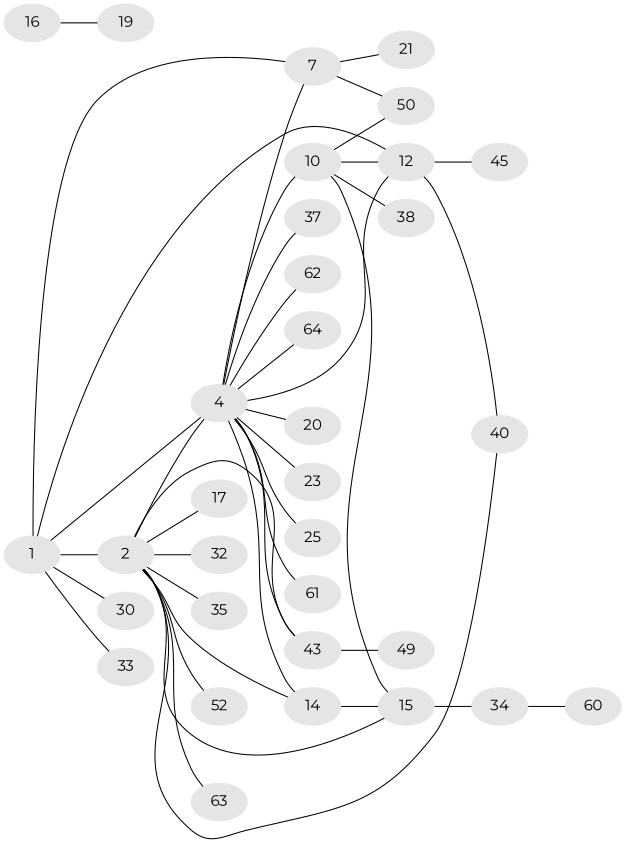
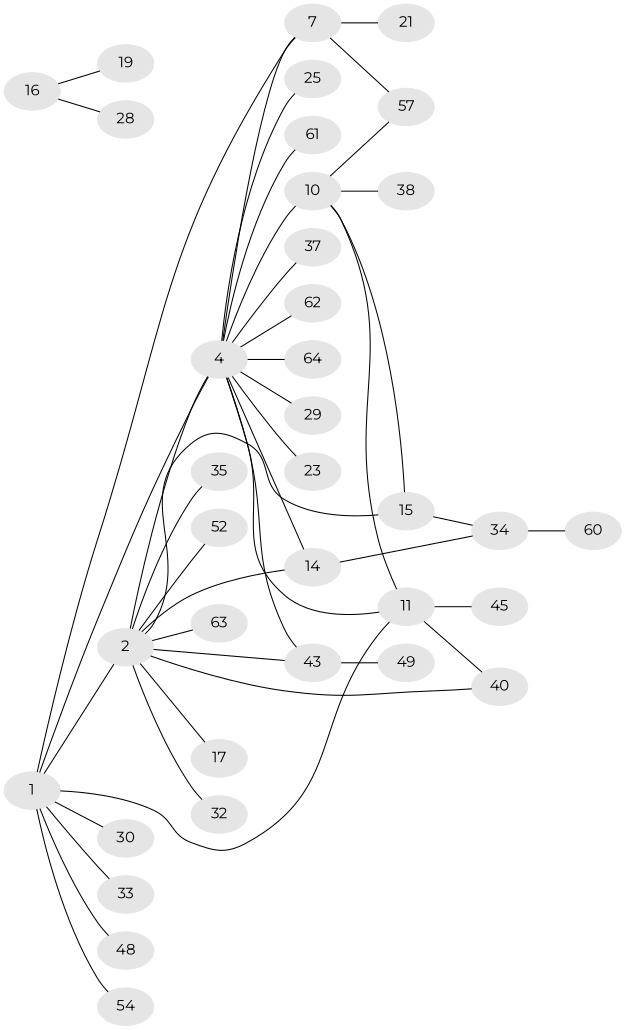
node "50": label "50" -> "57"
node "28": added
node "12": label "12" -> "11"
node "20": label "20" -> "29"
edge "14" -- "15": now "14" -- "34"
node "48": added
node "54": added
